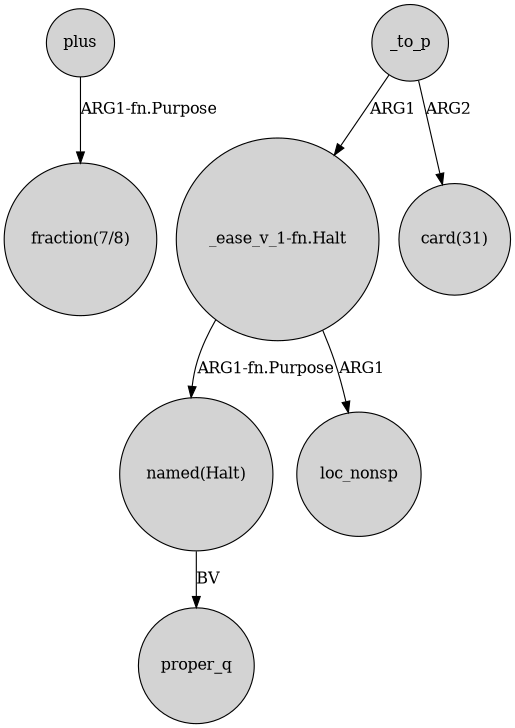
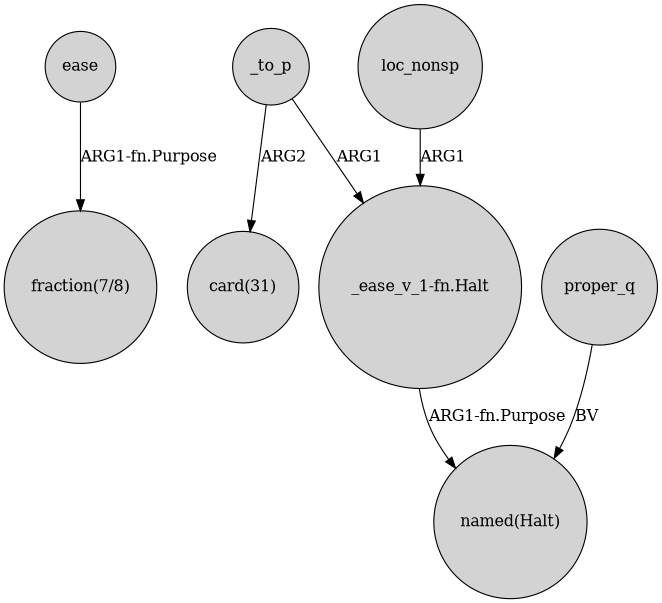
node "plus": label "plus" -> "ease"
edge "_ease_v_1-fn.Halt" -> "loc_nonsp": reversed
edge "named(Halt)" -> "proper_q": reversed
